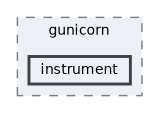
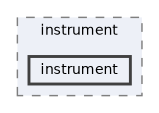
cluster "gunicorn": label "gunicorn" -> "instrument"
